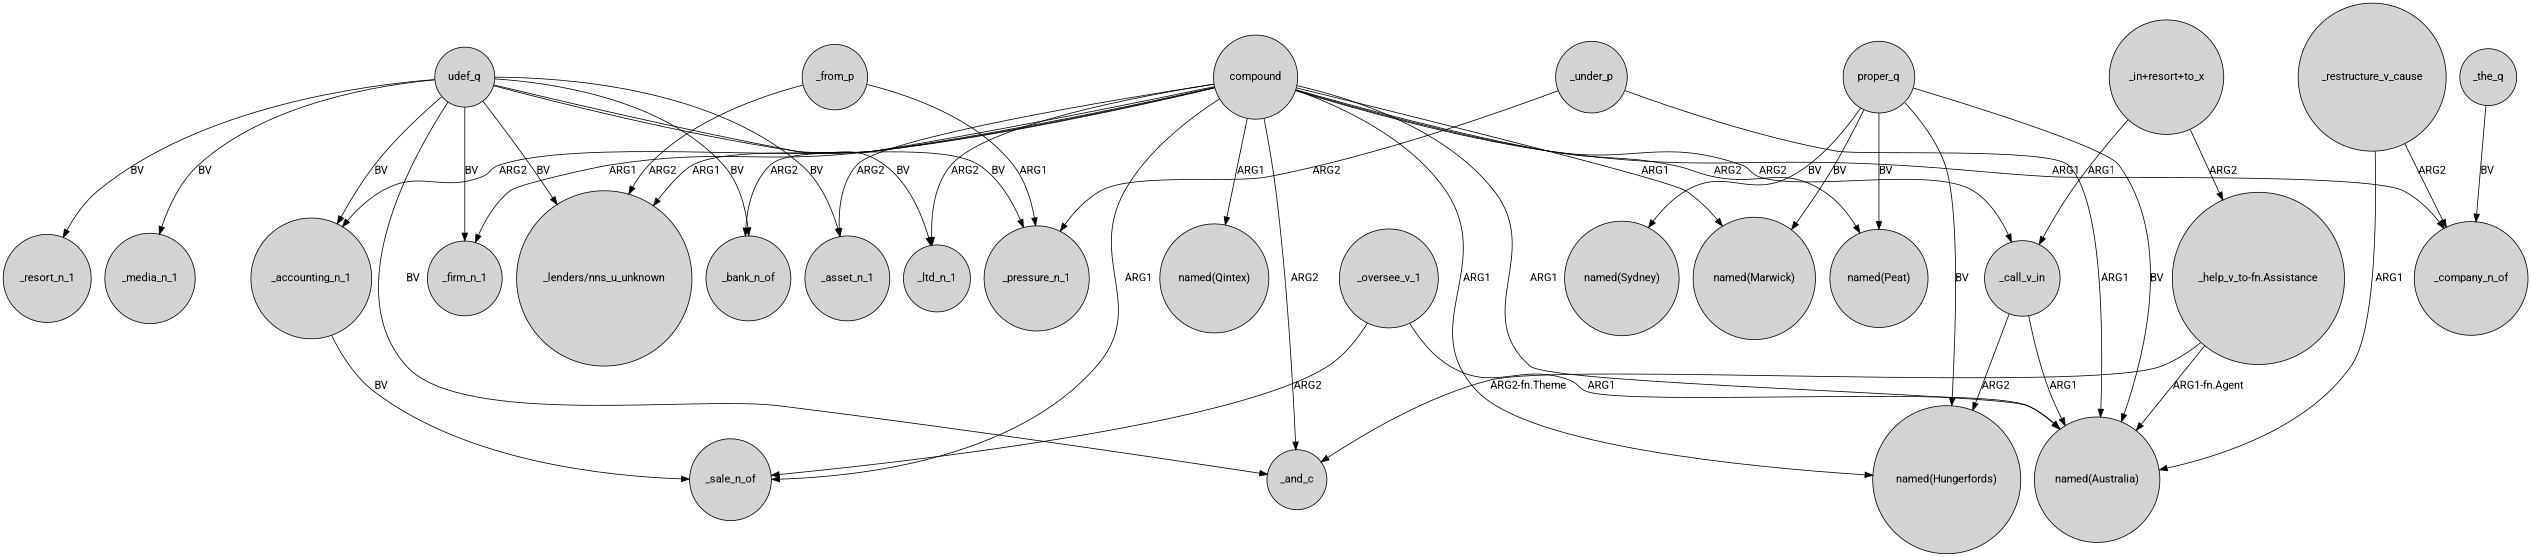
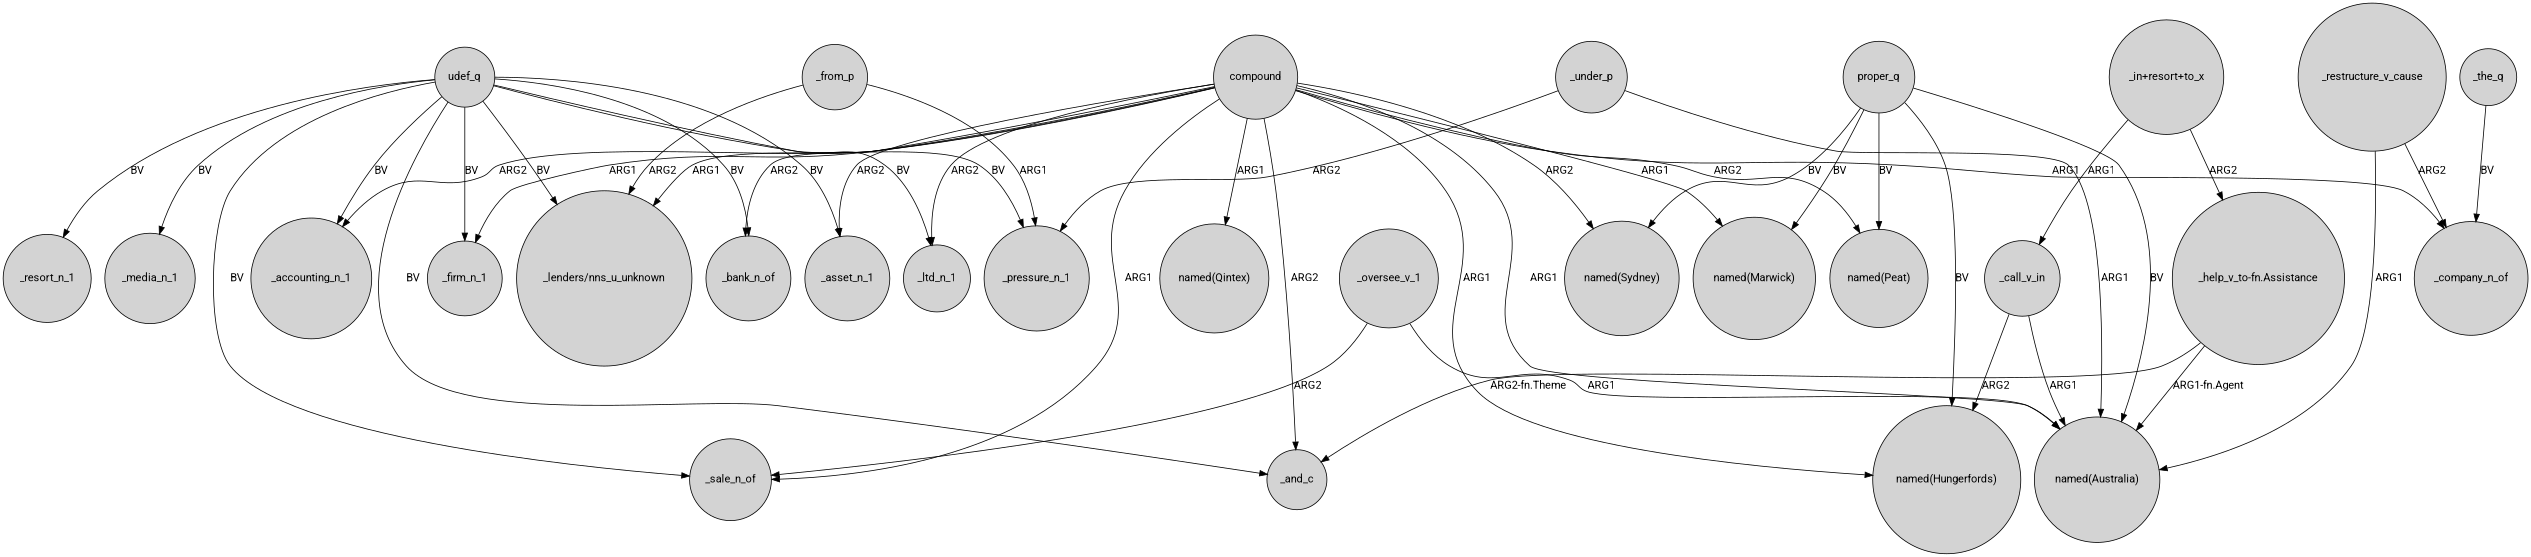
edge "compound" -> "_call_v_in": now "compound" -> "named(Sydney)"
edge "_accounting_n_1" -> "_sale_n_of": now "udef_q" -> "_sale_n_of"
